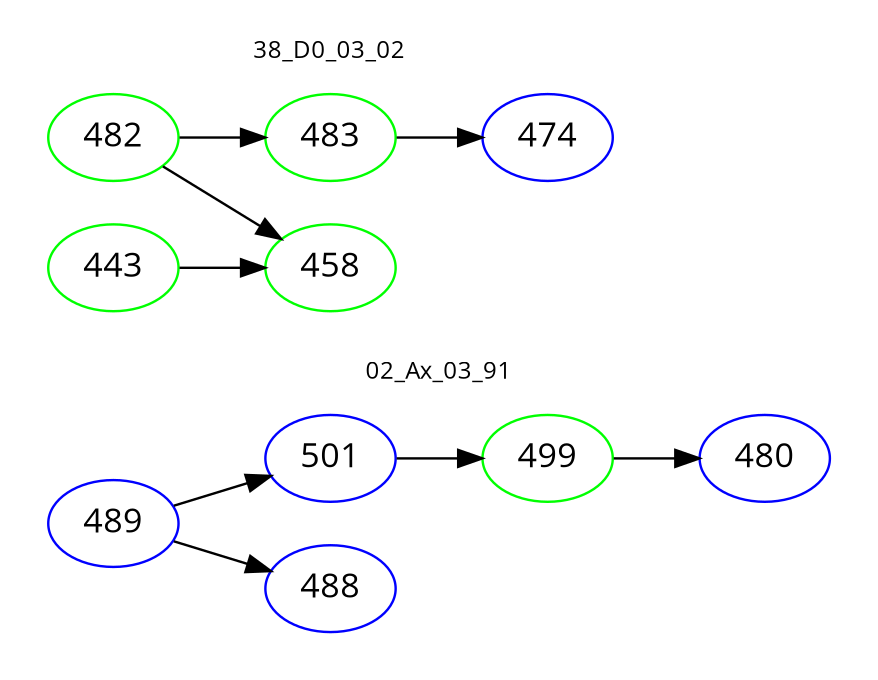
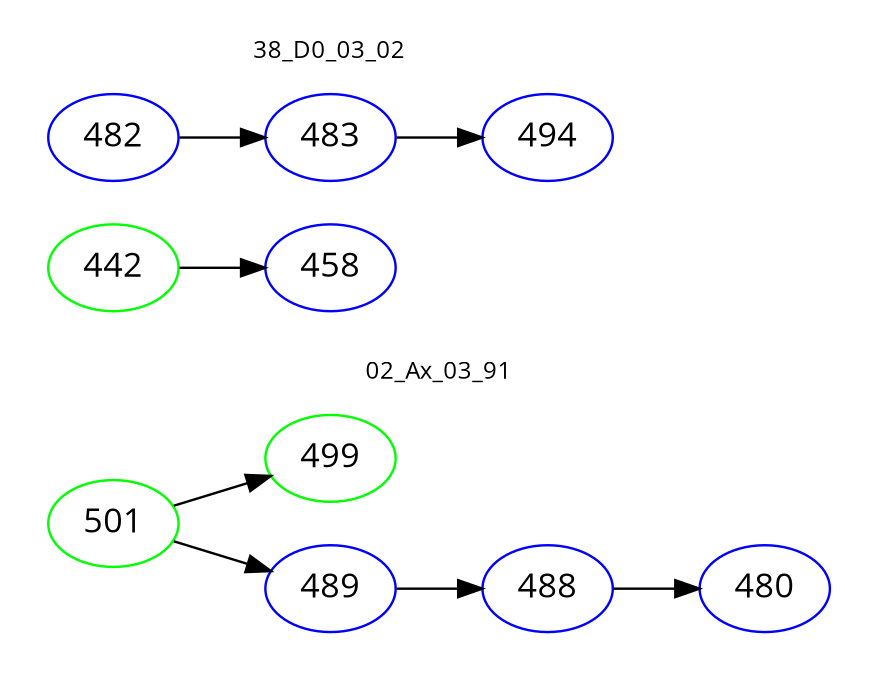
node "482": color green -> blue
node "483": color green -> blue
node "474": label "474" -> "494"
edge "482" -> "458": removed
node "443": label "443" -> "442"
node "458": color green -> blue
node "501": color blue -> green
edge "499" -> "480": now "488" -> "480"
edge "489" -> "501": reversed
